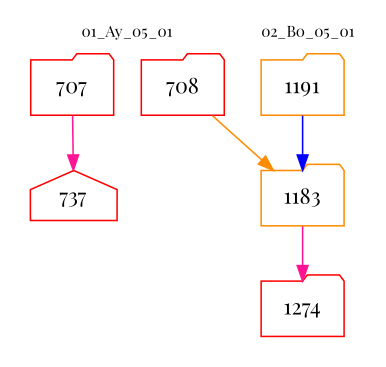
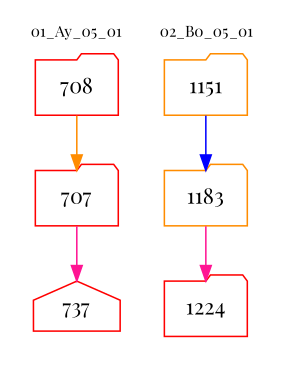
node "1191": label "1191" -> "1151"
edge "708" -> "1183": now "708" -> "707"
node "1274": label "1274" -> "1224"
